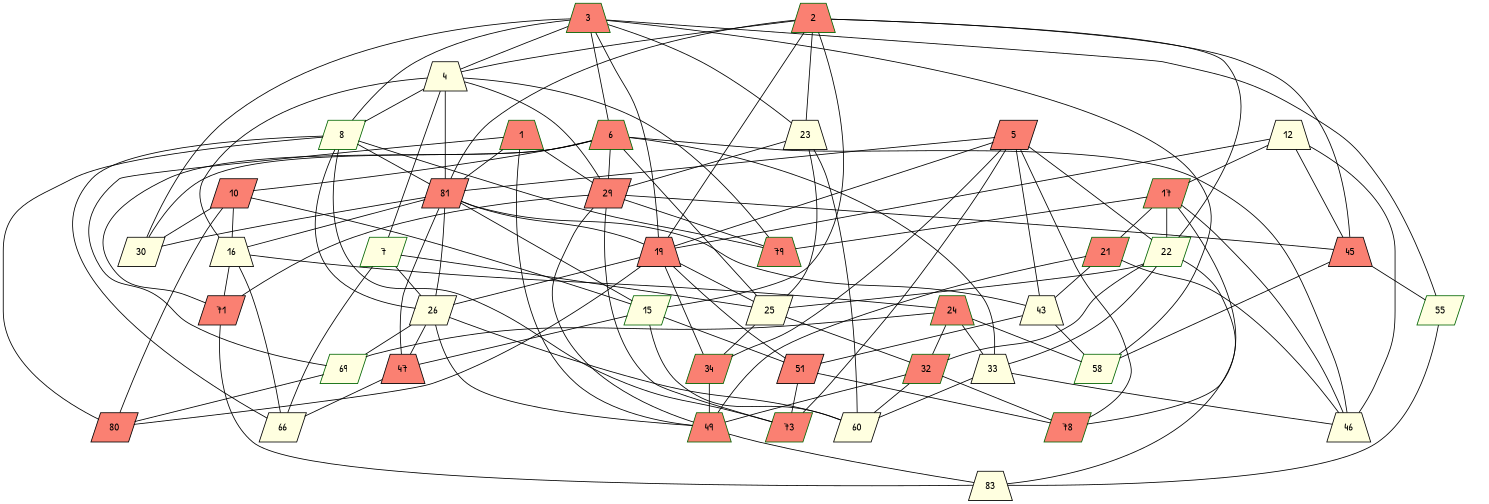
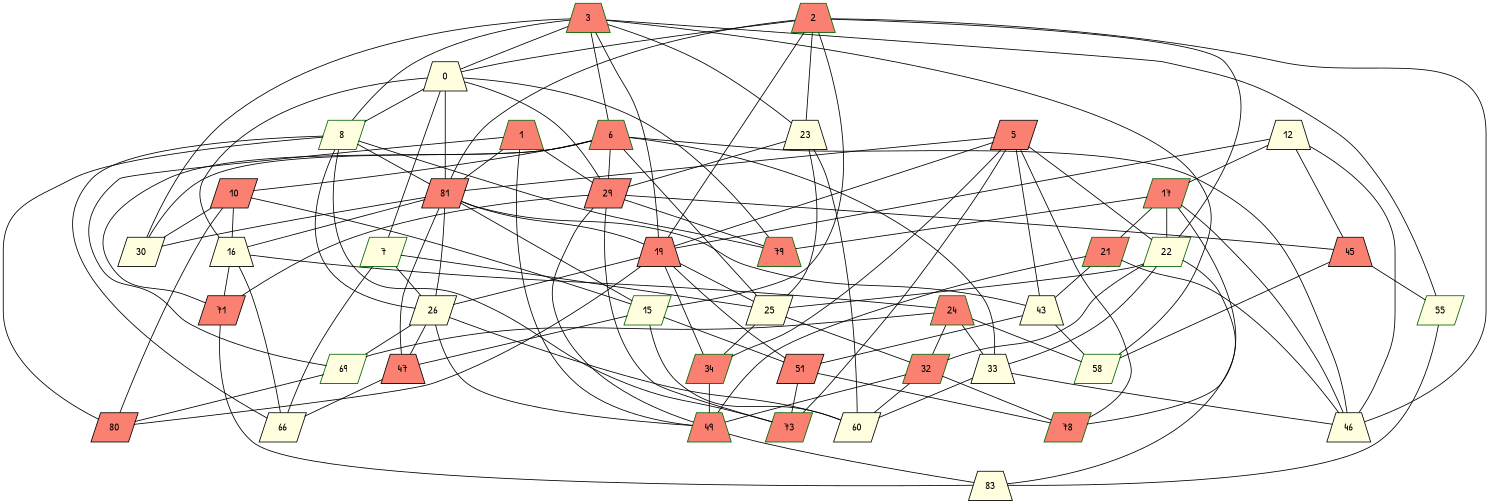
edge "2" -- "45": now "2" -- "46"
node "4": label "4" -> "0"
